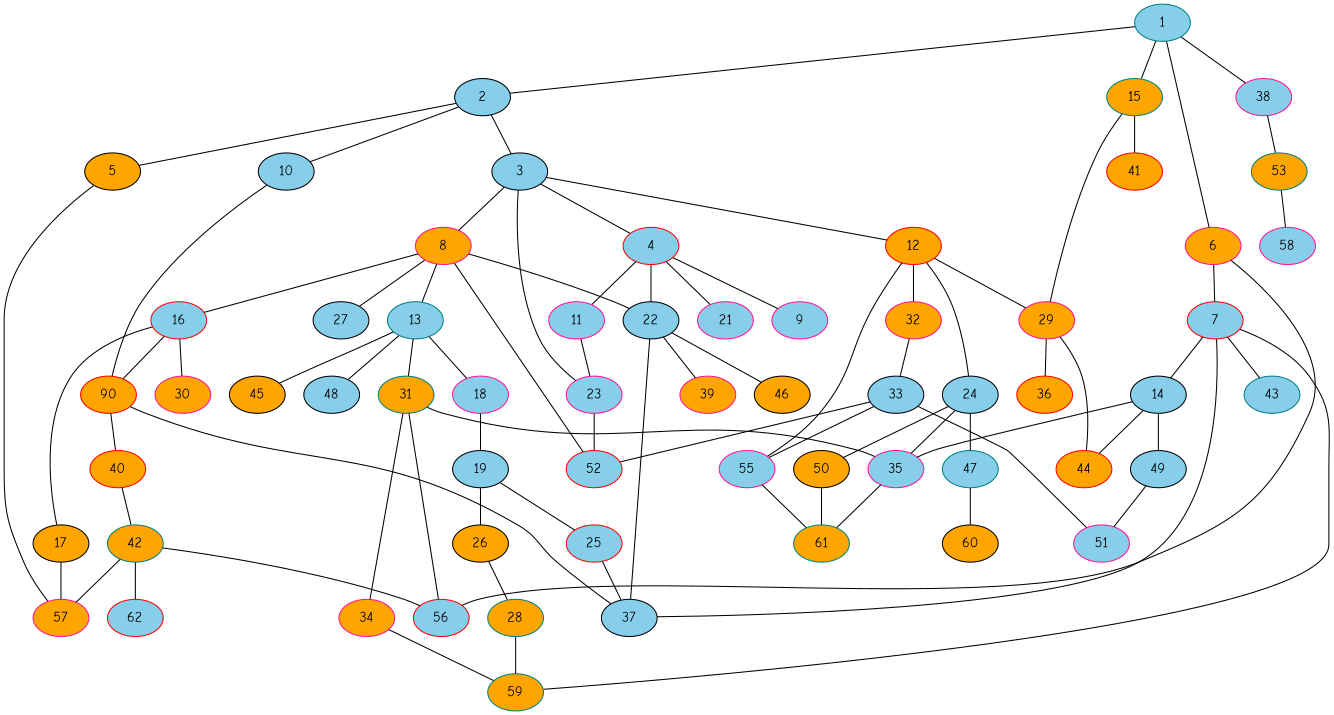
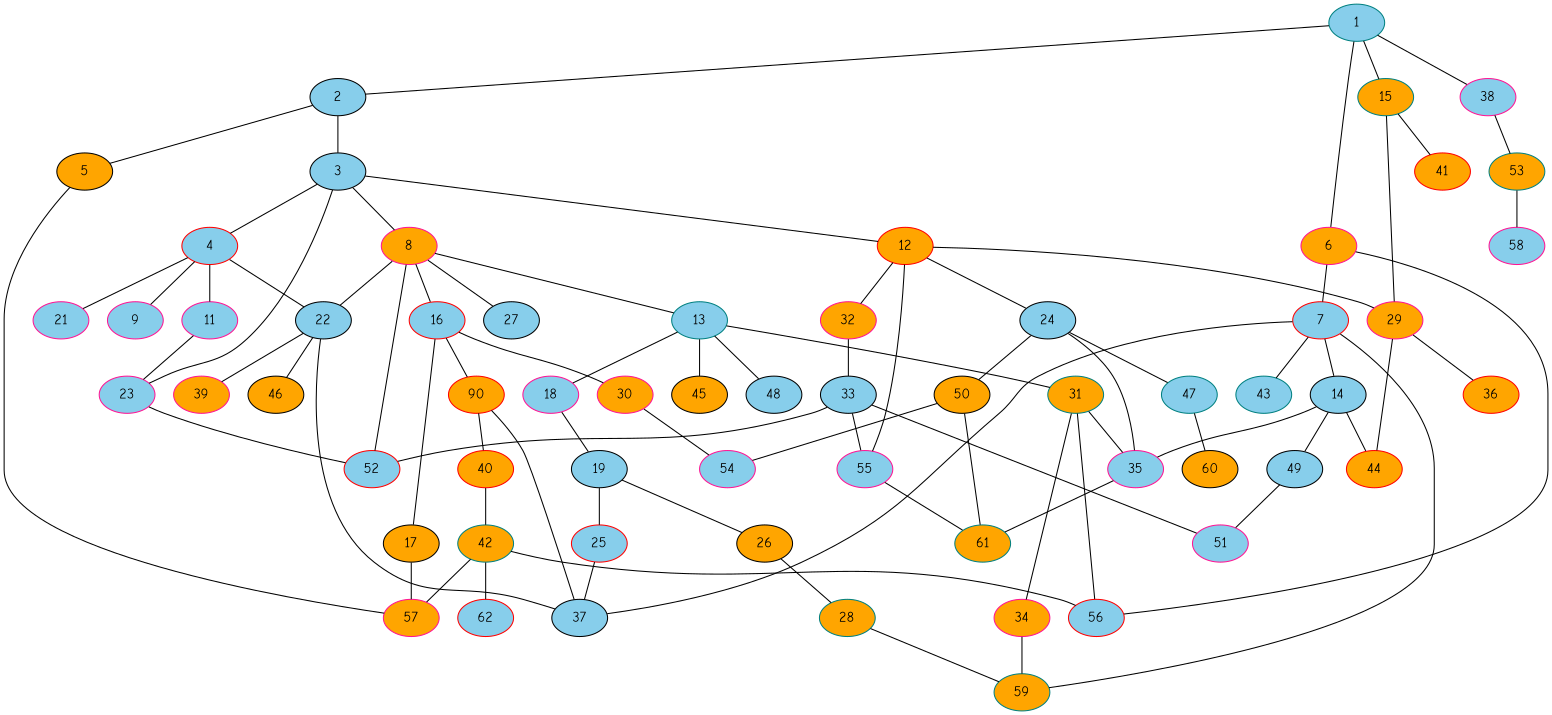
node "10": removed
node "54": added
